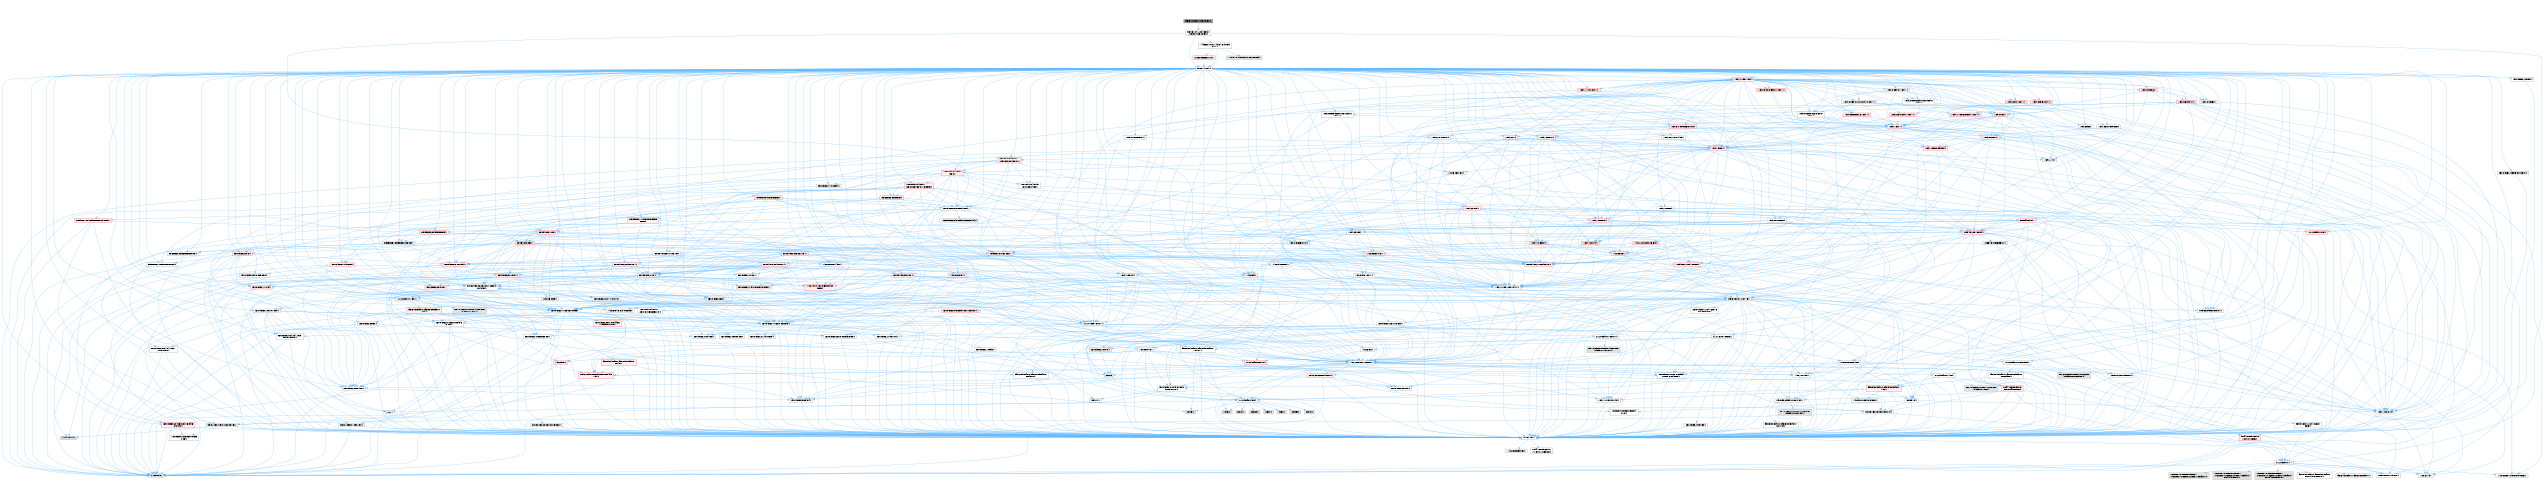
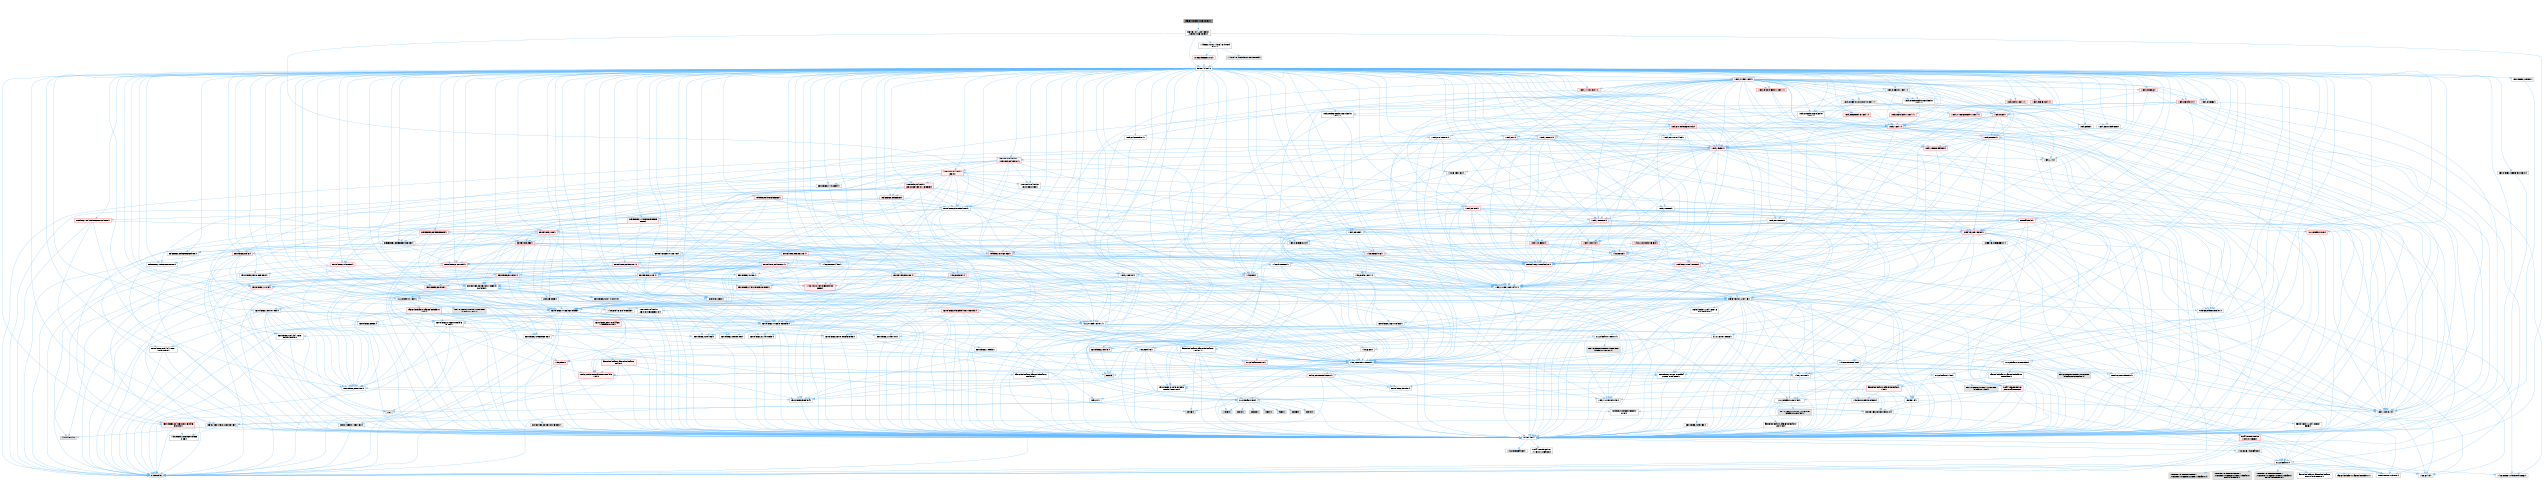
node "Templates/SharedPointerTesting.inl": removed
node "Templates/Less.h": label "Templates/Less.h" -> "Optional/Less.h"
node "Templates/IsValidVariadic FunctionArg.h": label "Templates/IsValidVariadic FunctionArg.h" -> "Templates/IsValidVariadic UseBitwiseSwap.h"
node "HEADER/PlatformAtomics.h": label "HEADER/PlatformAtomics.h" -> "HAL/PlatformAtomics.h"
node "Misc/CoreMiscDefines.h": added
edge "Logging/LogMacros.h" -> "type_traits": added
